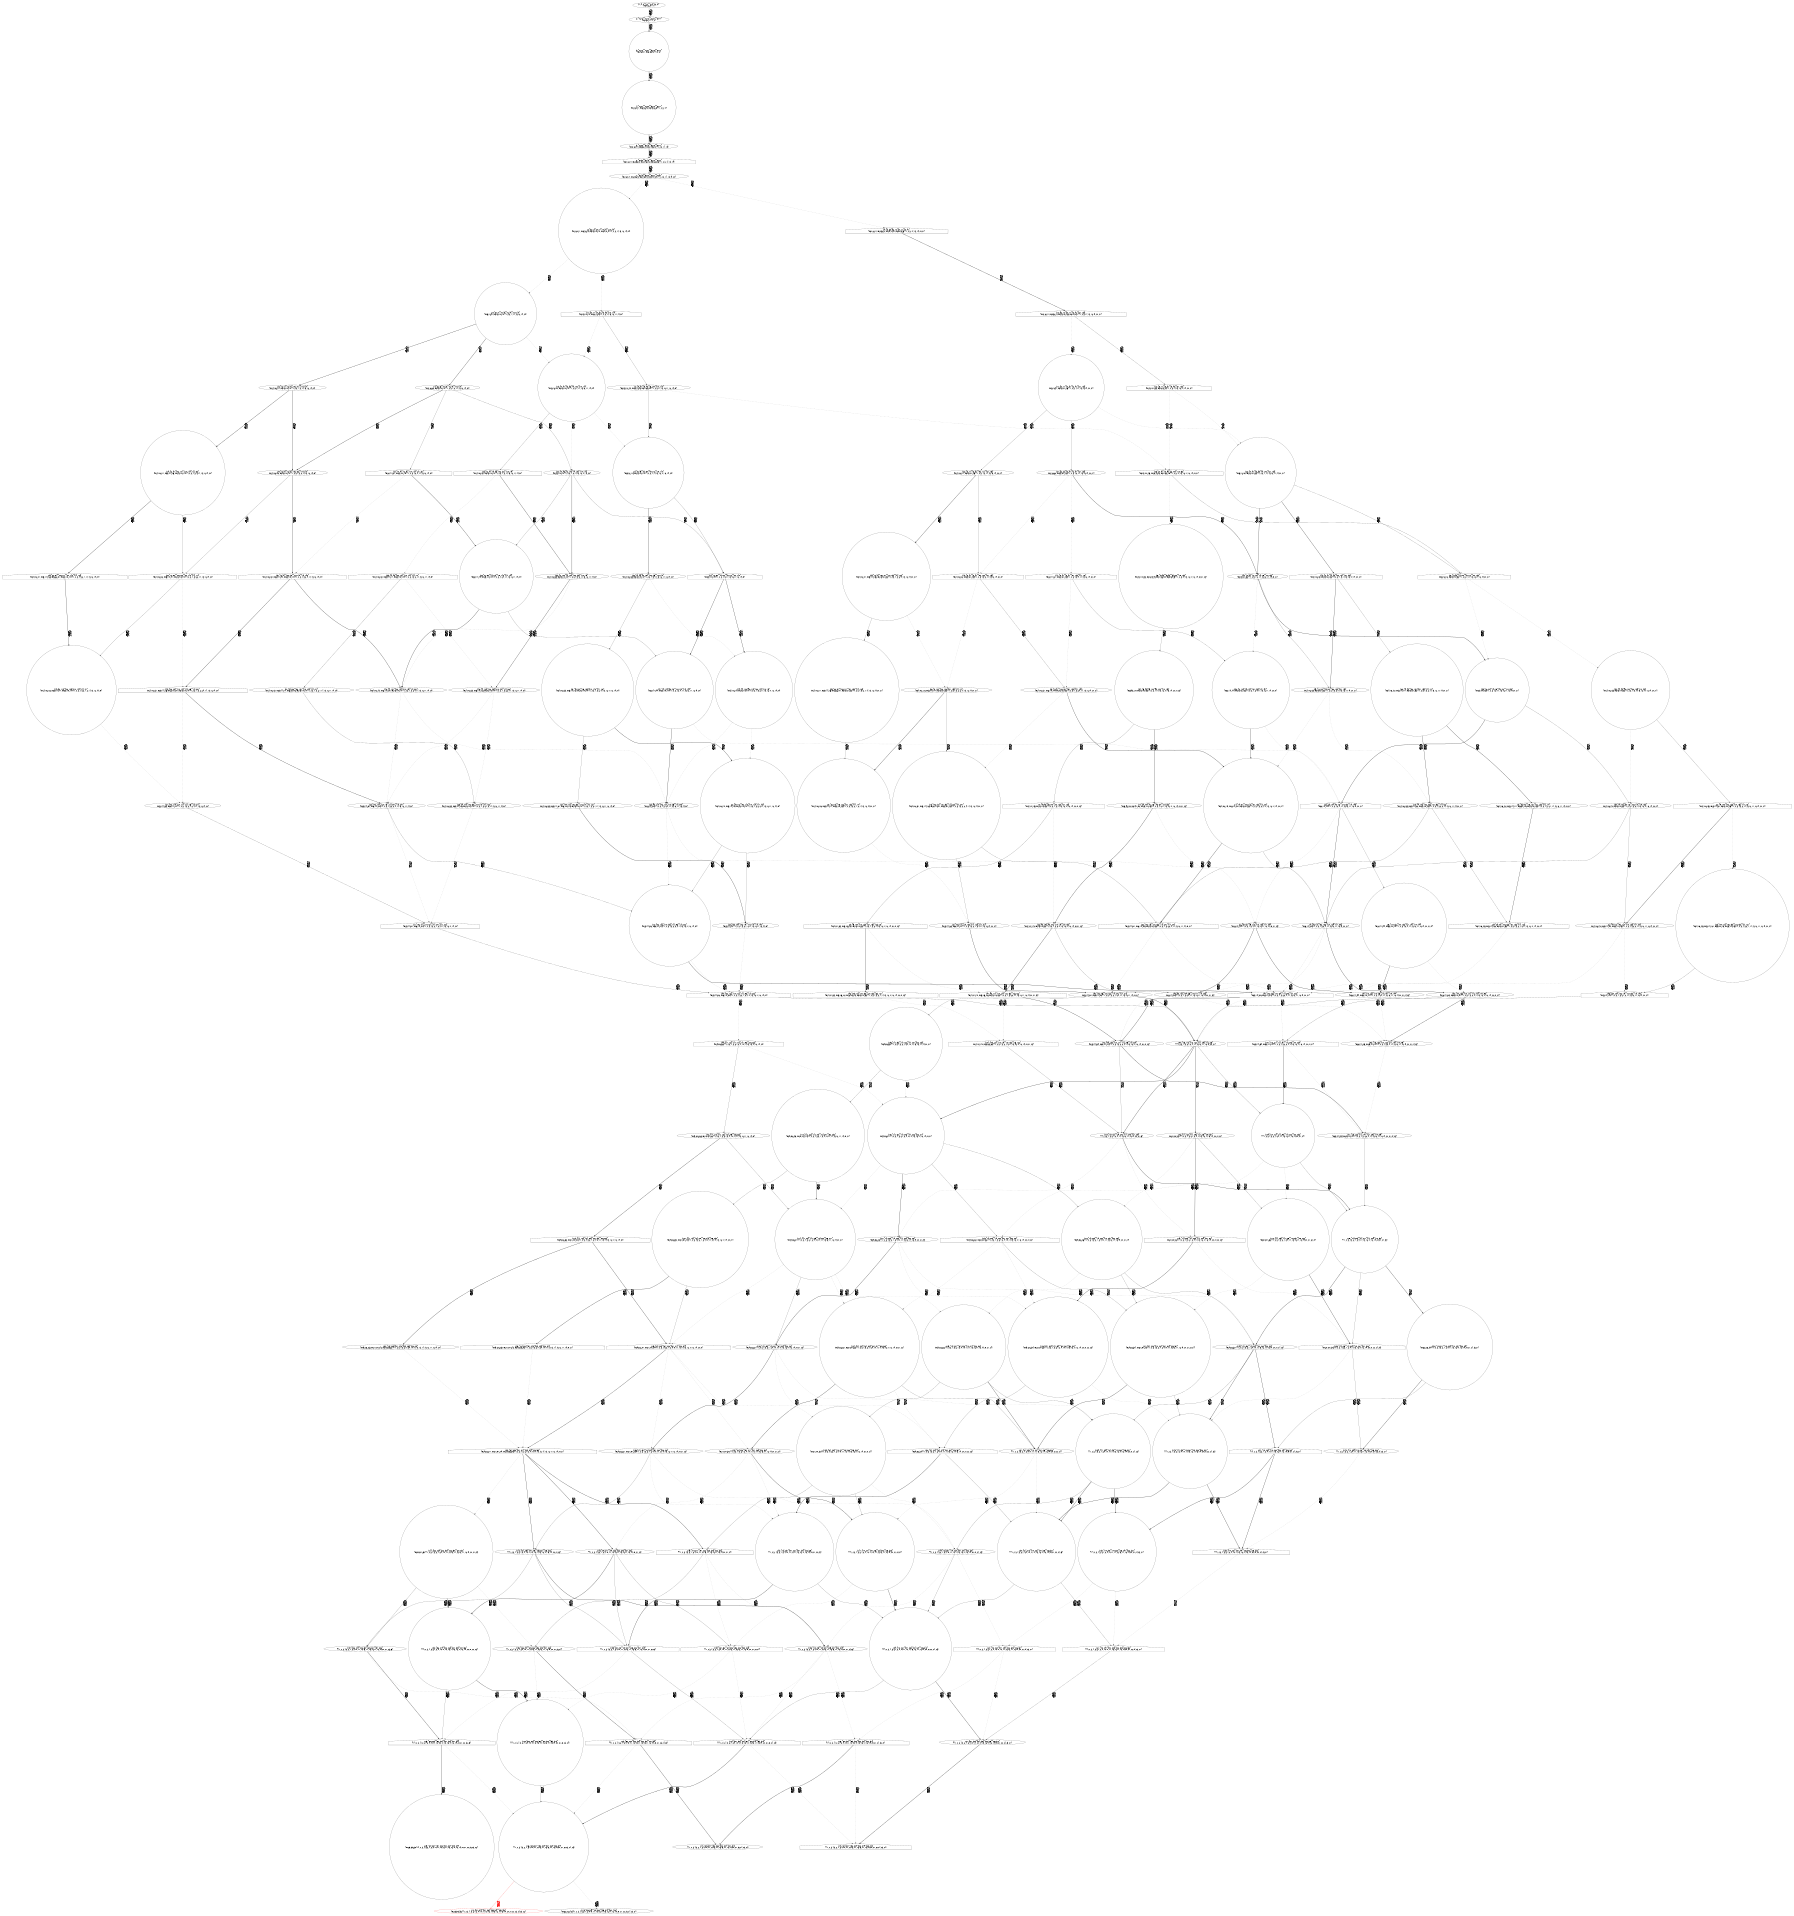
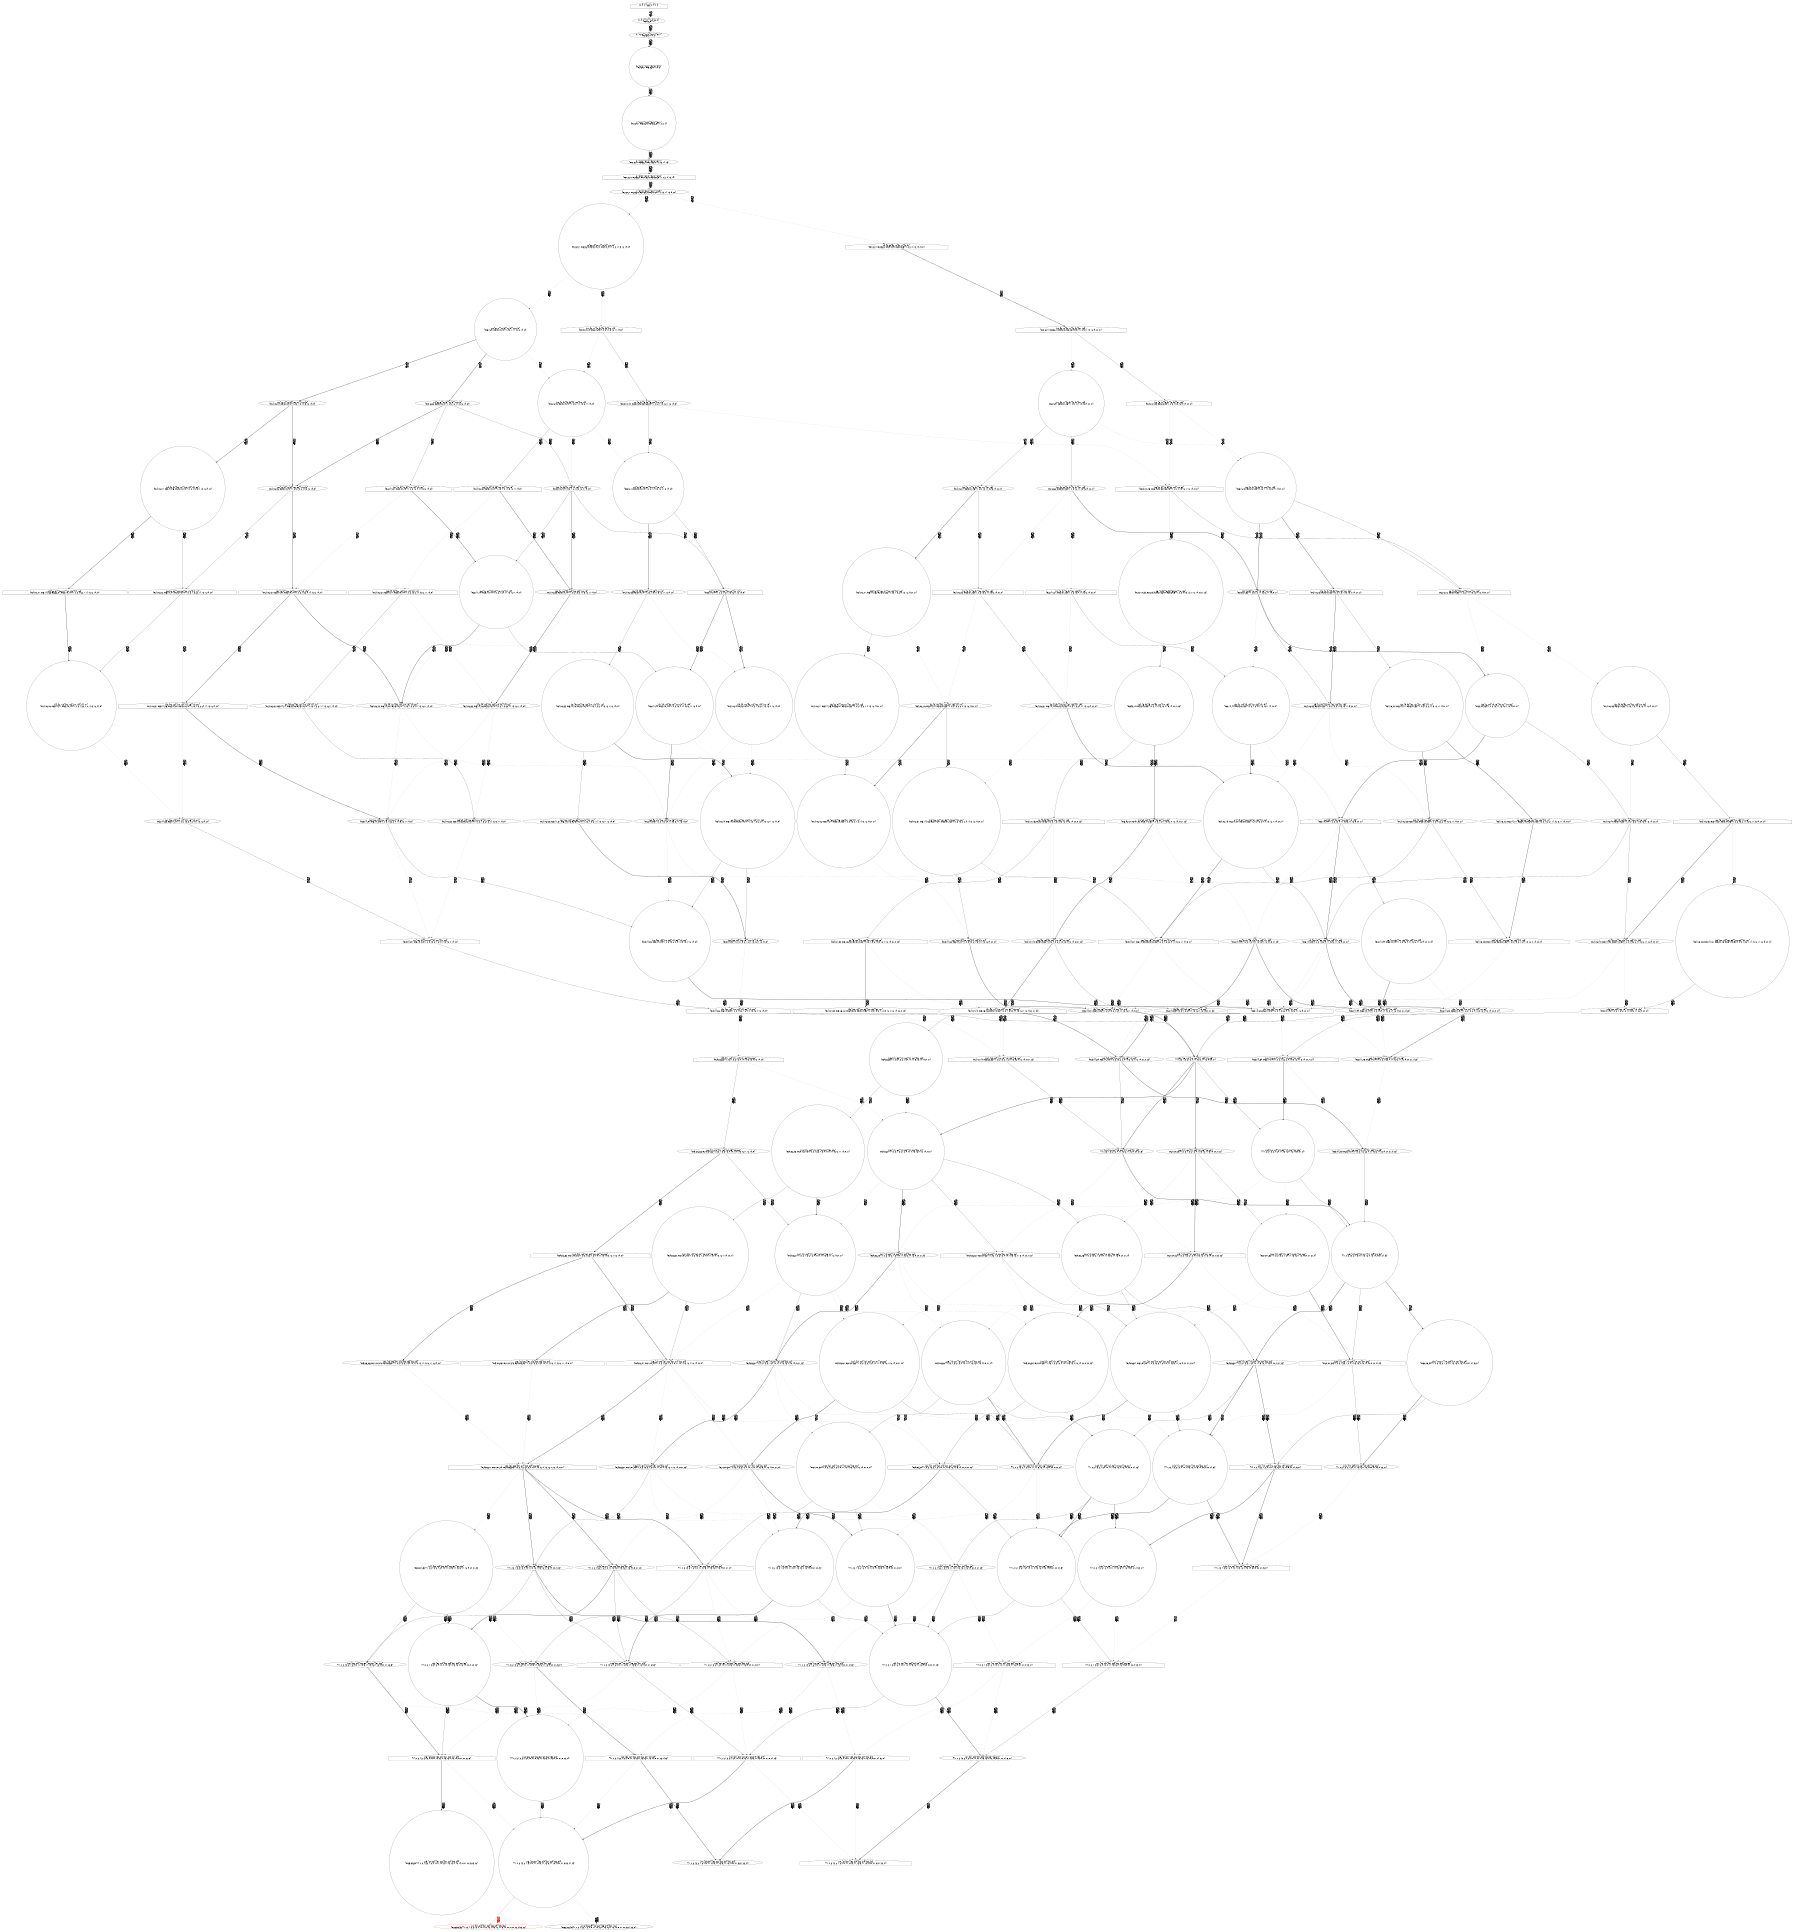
node "S0: [0, 0] [0, 0] [0, 0] [0, 0] {}{}": added
